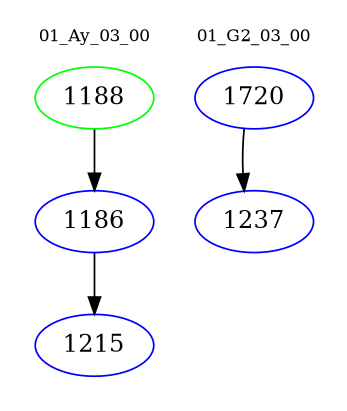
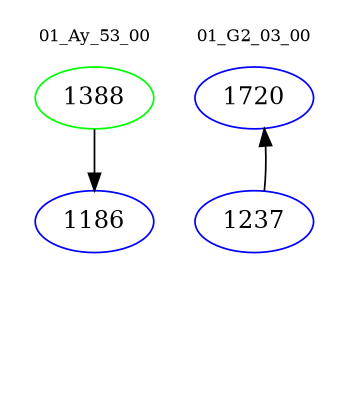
cluster "01_Ay_03_00": label "01_Ay_03_00" -> "01_Ay_53_00"
node "1188": label "1188" -> "1388"
edge "1720" -> "1237": reversed
node "1215": removed
